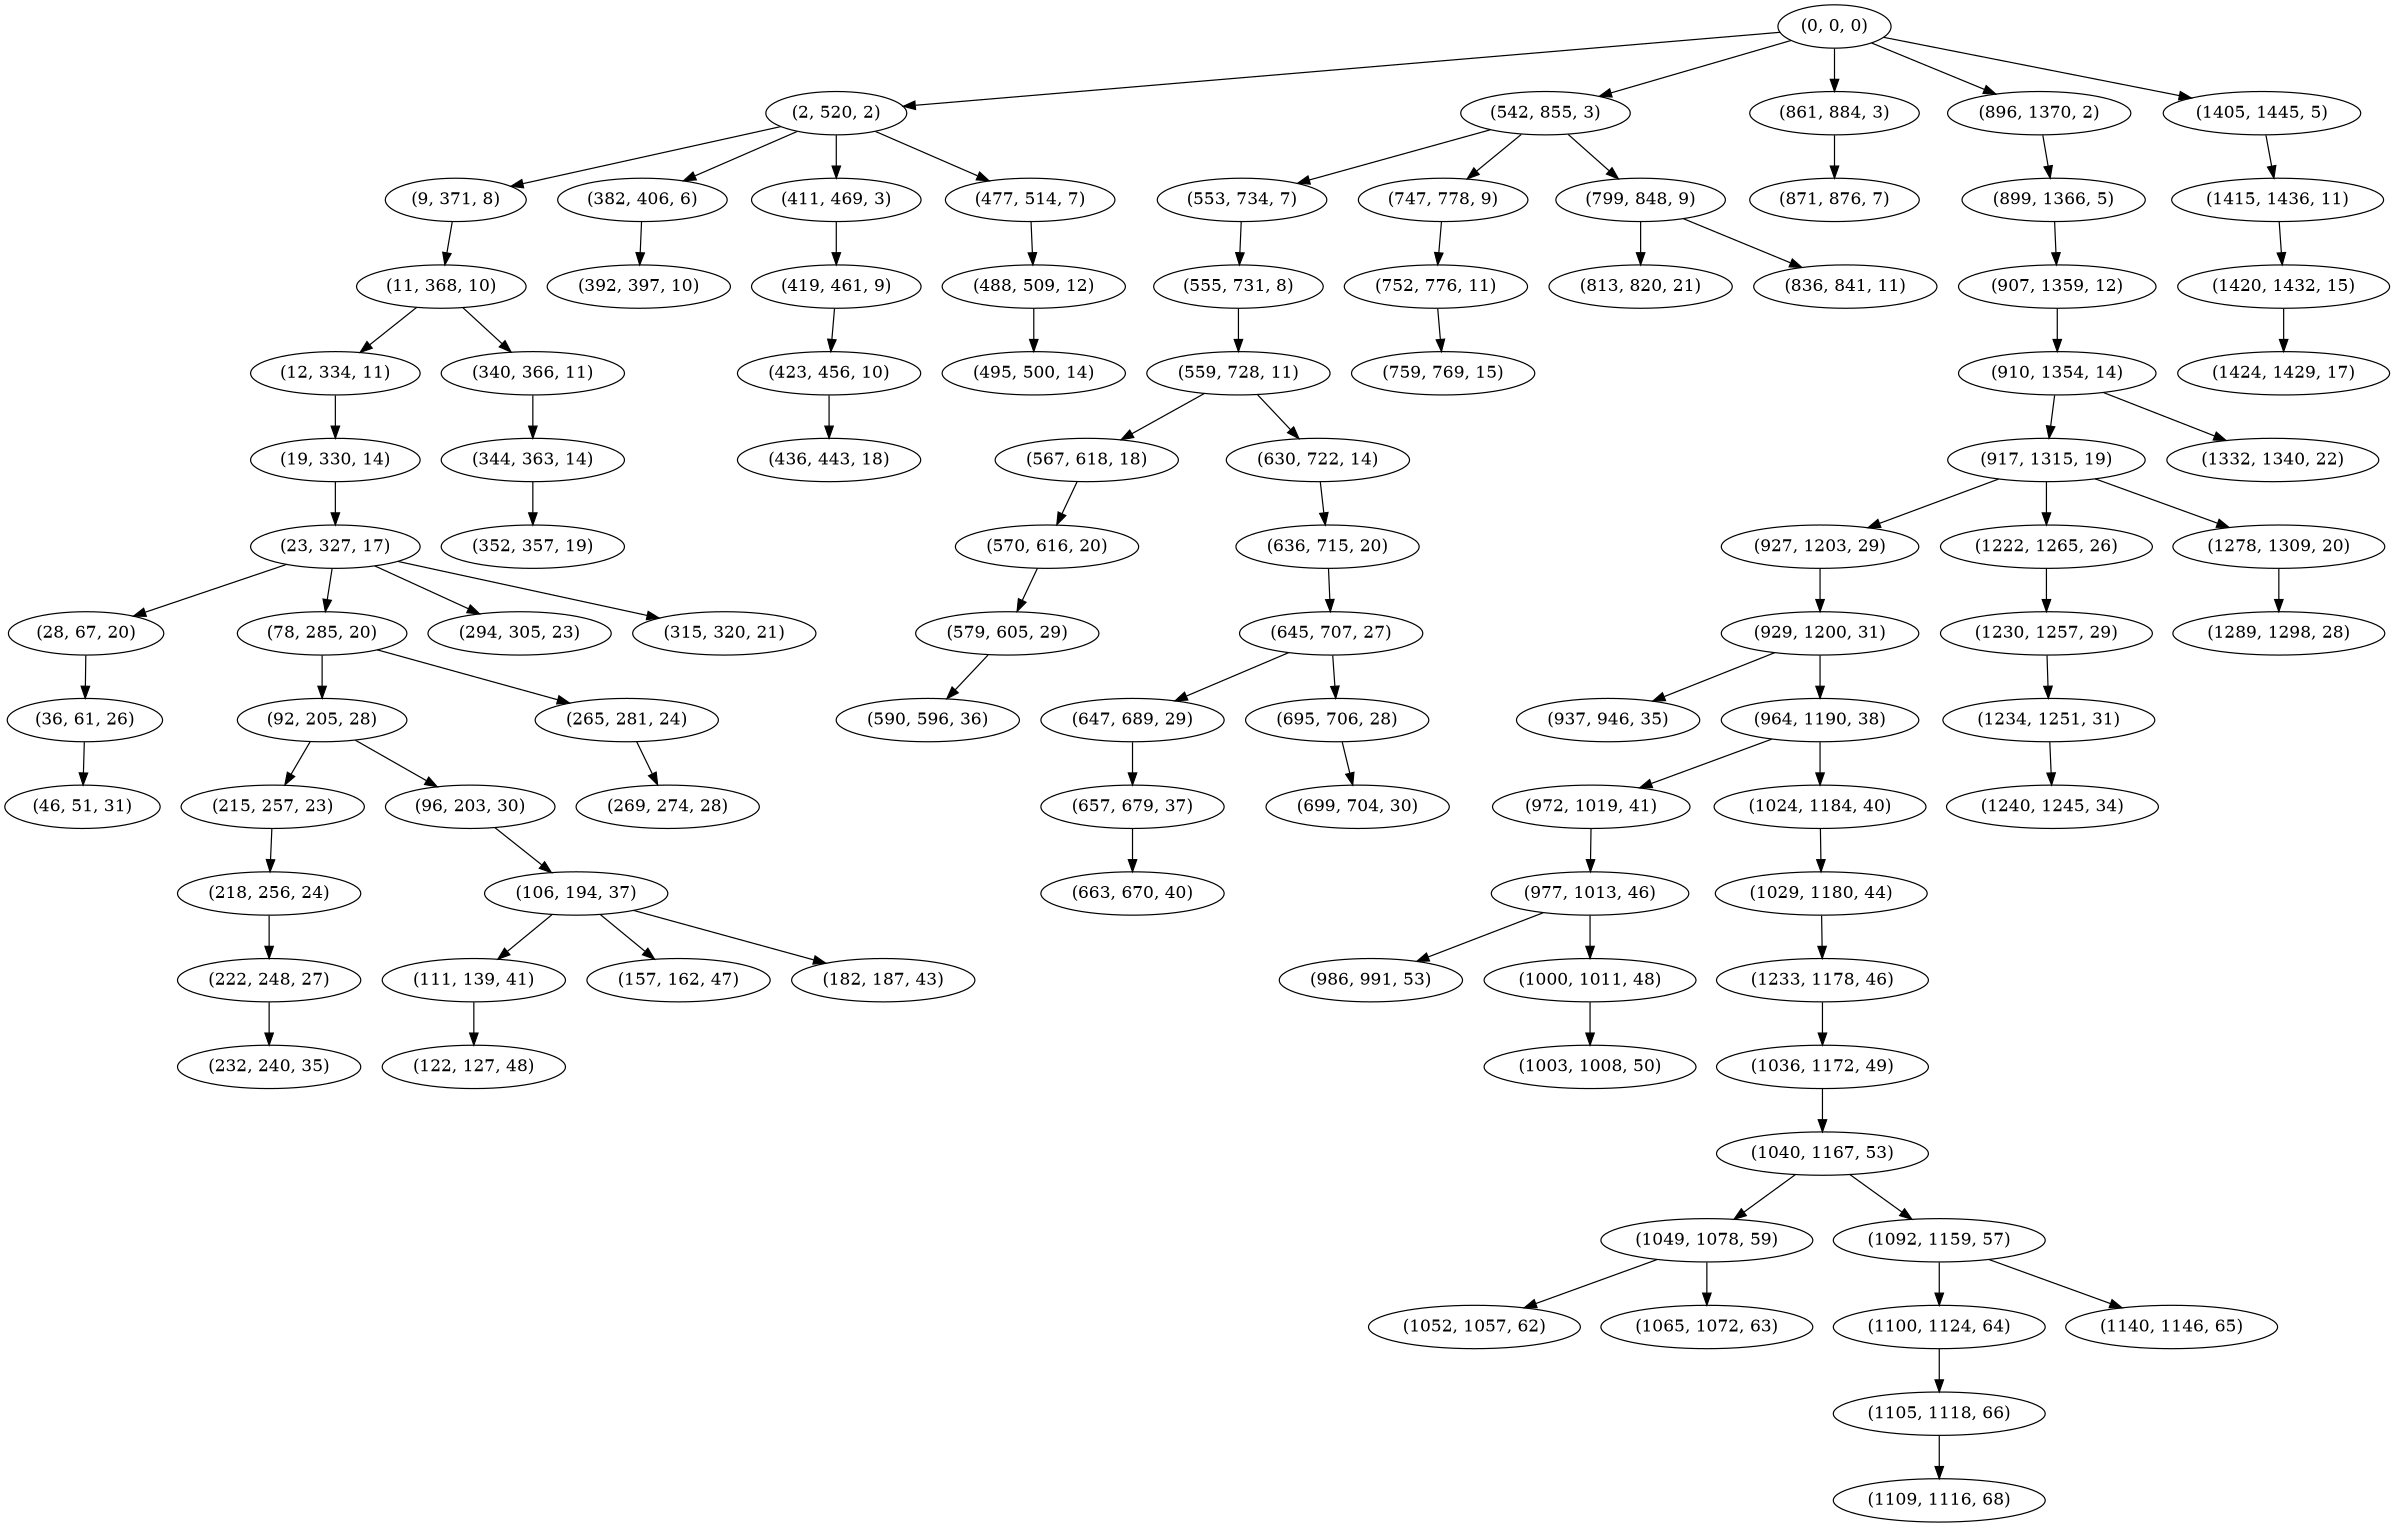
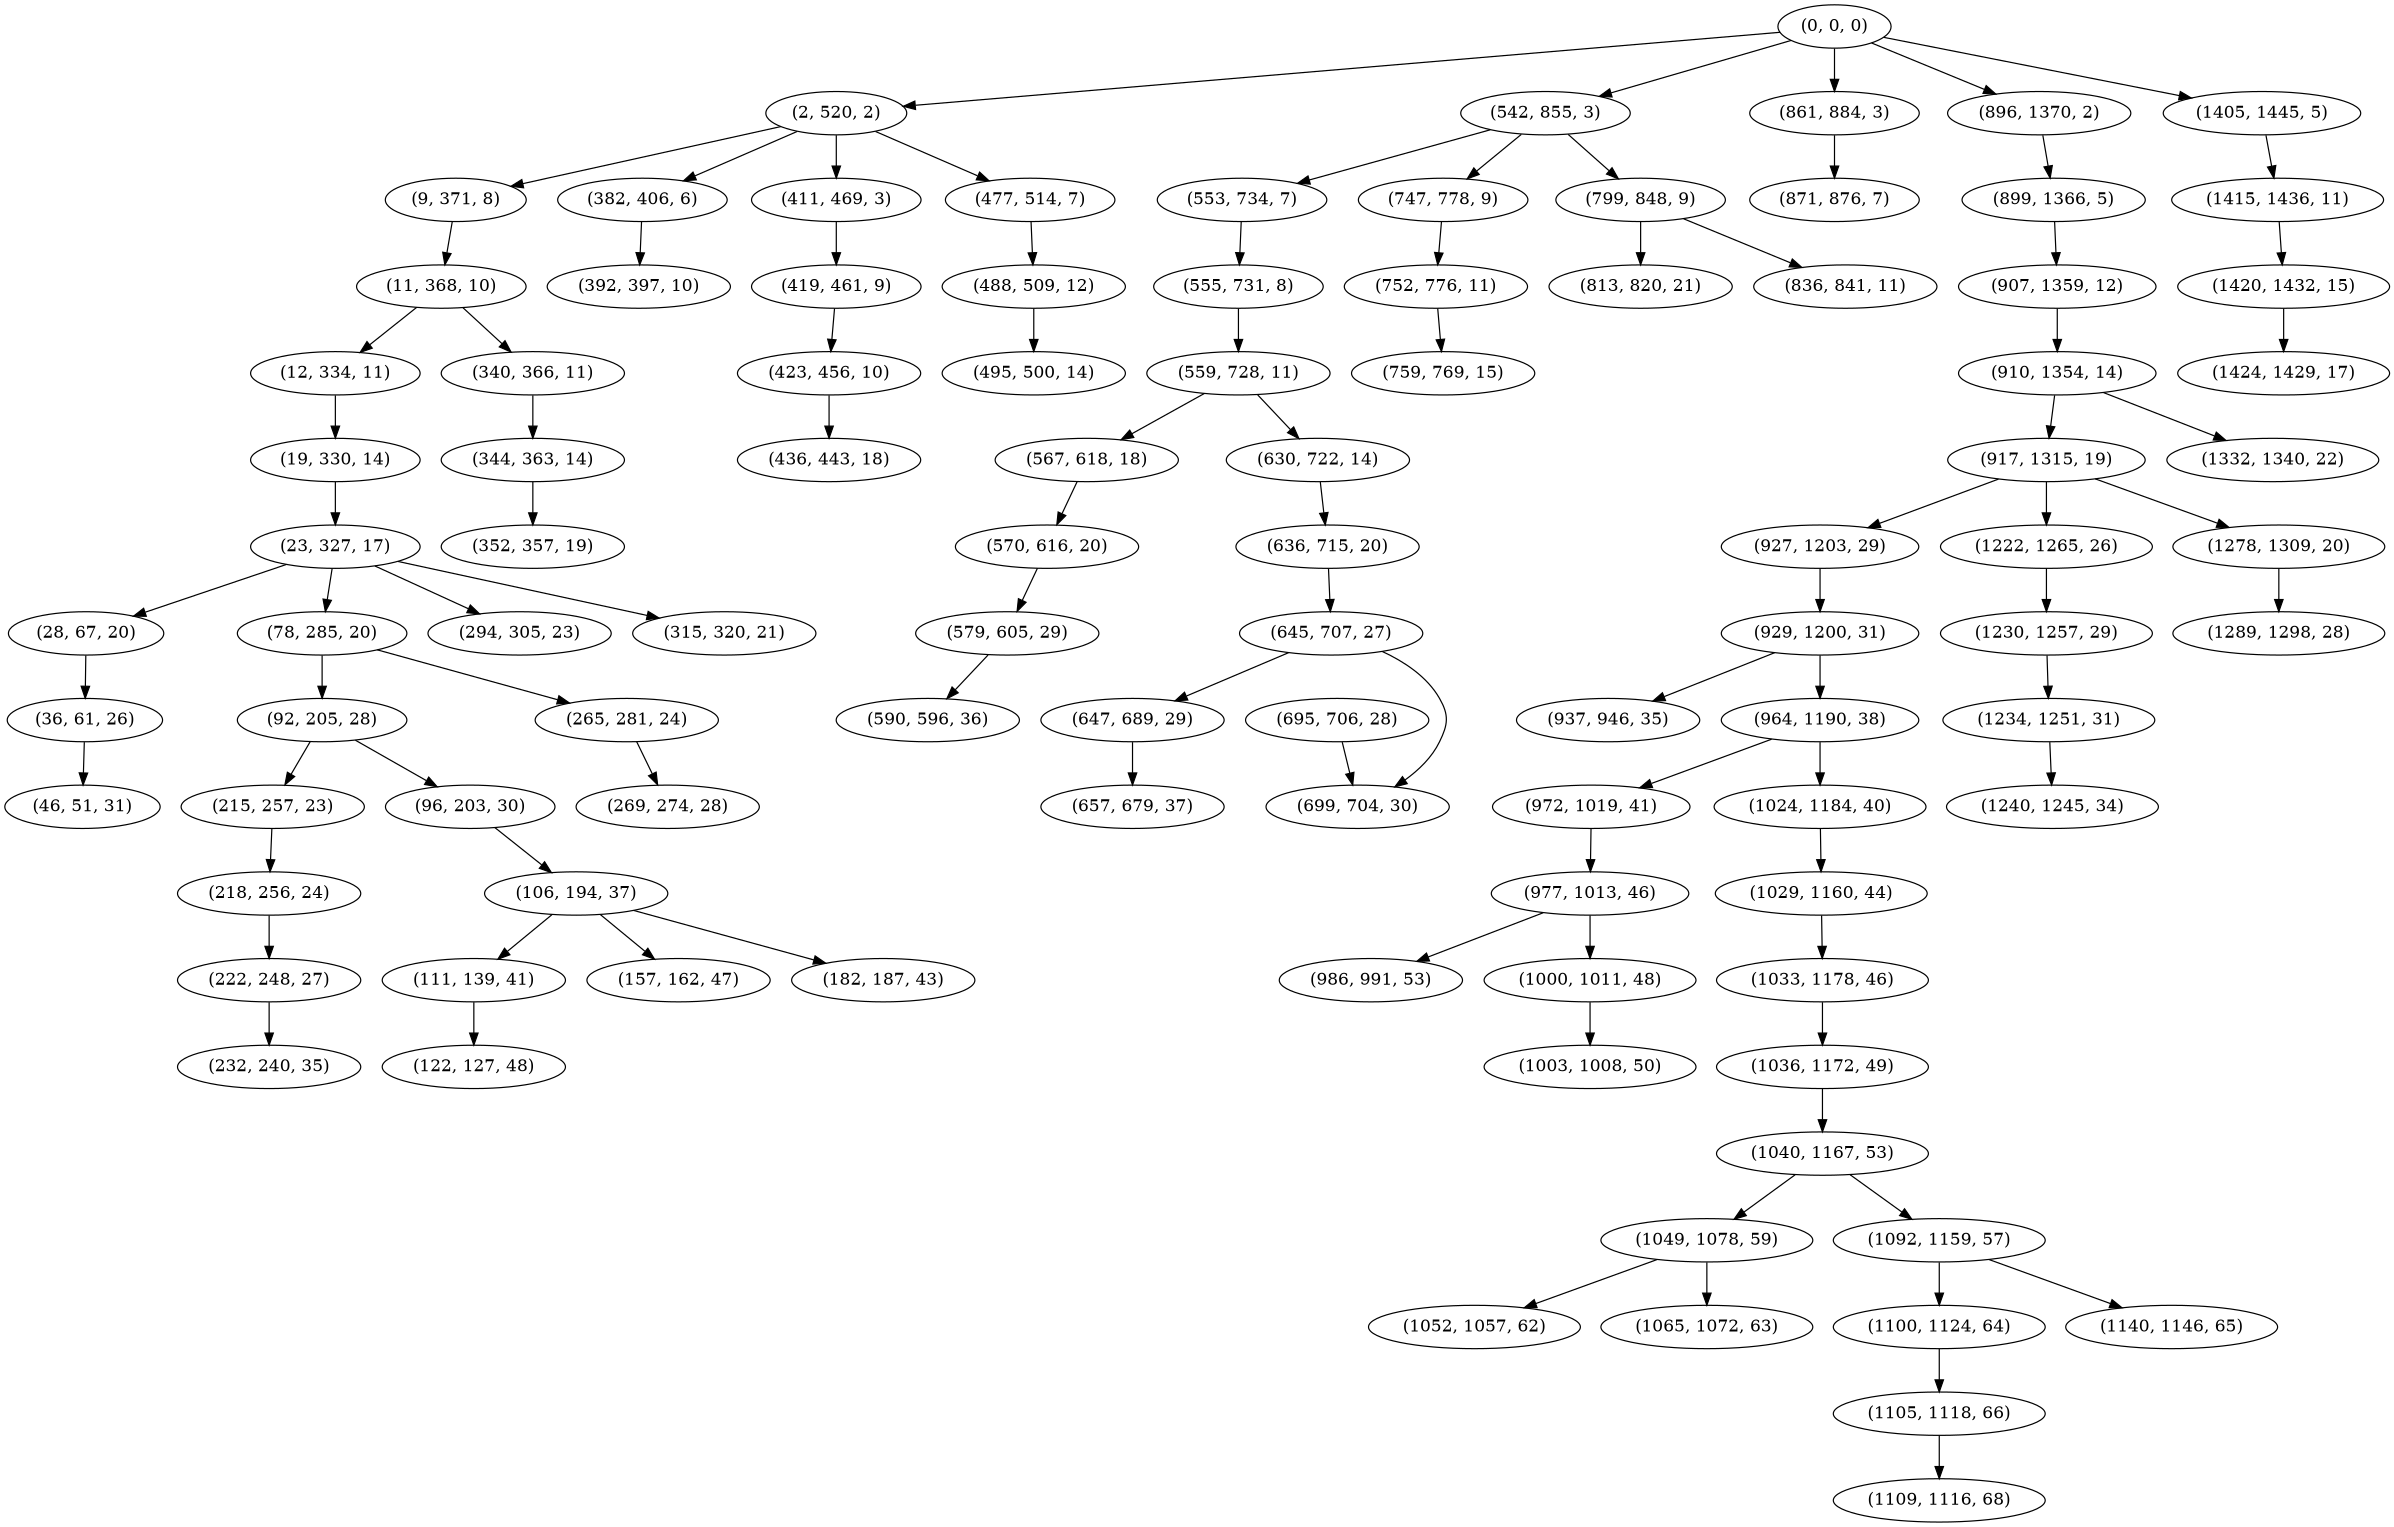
edge "(645, 707, 27)" -> "(695, 706, 28)": now "(645, 707, 27)" -> "(699, 704, 30)"
node "(663, 670, 40)": removed
node "(1029, 1180, 44)": label "(1029, 1180, 44)" -> "(1029, 1160, 44)"
node "(1233, 1178, 46)": label "(1233, 1178, 46)" -> "(1033, 1178, 46)"
